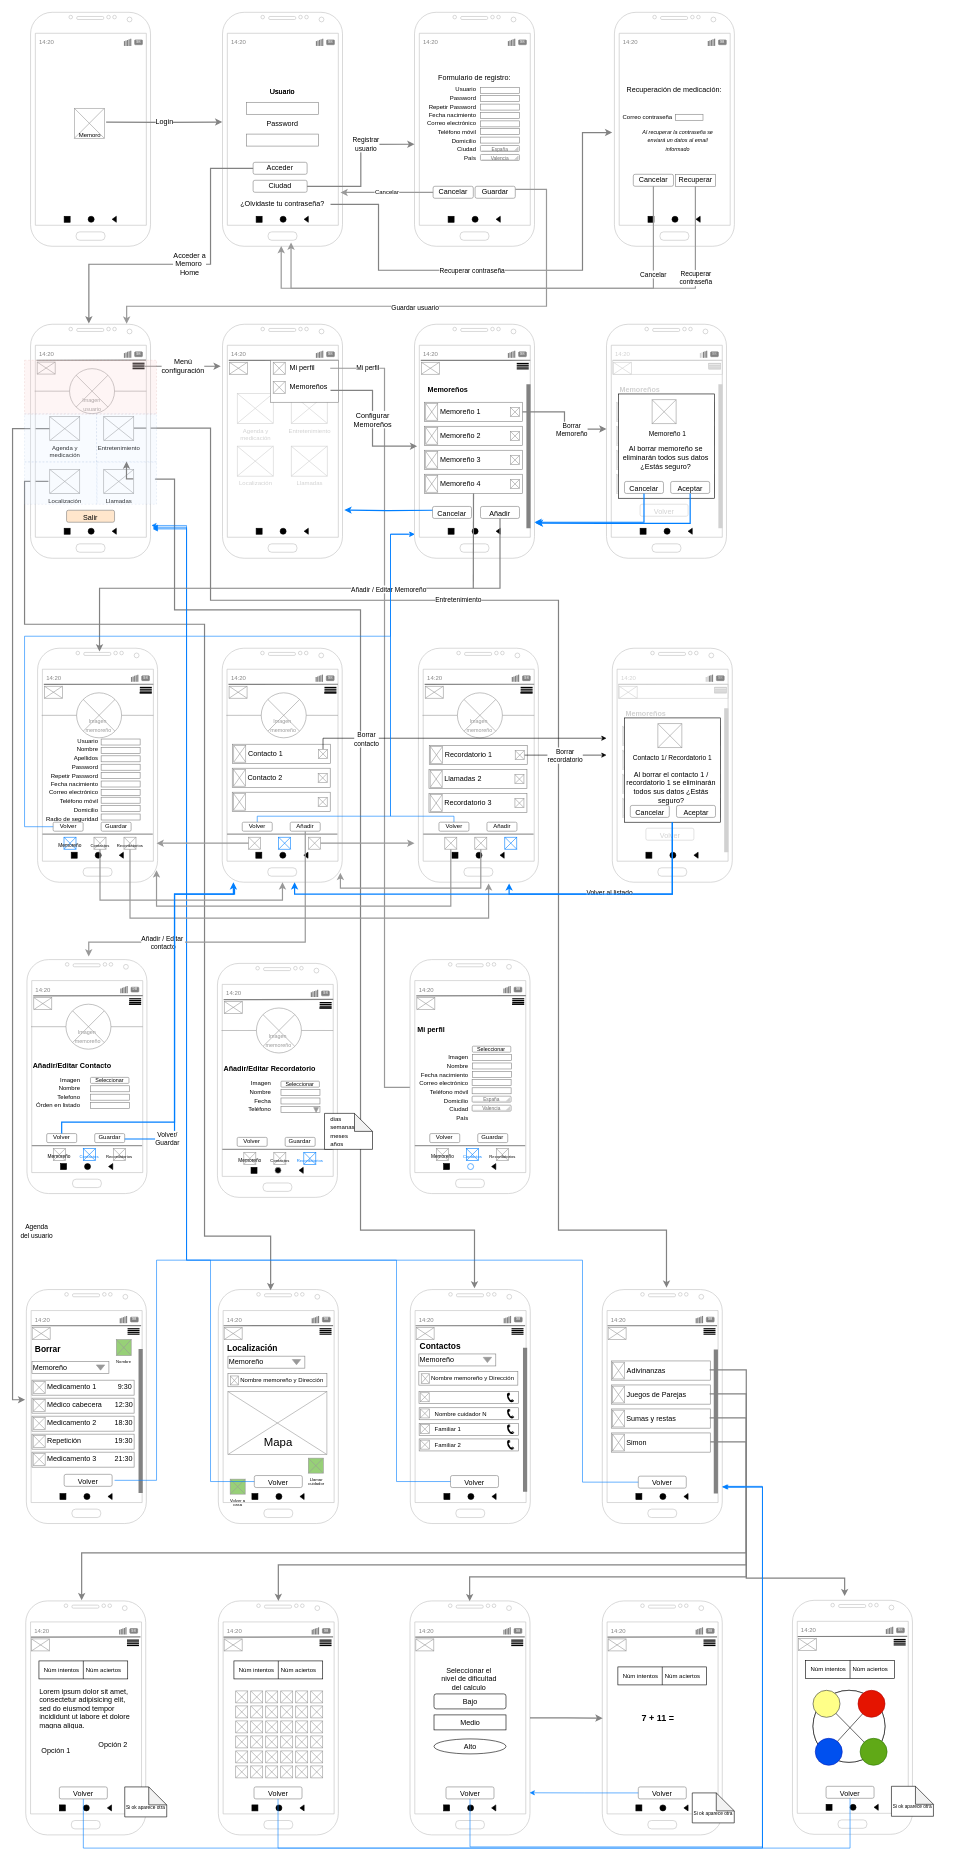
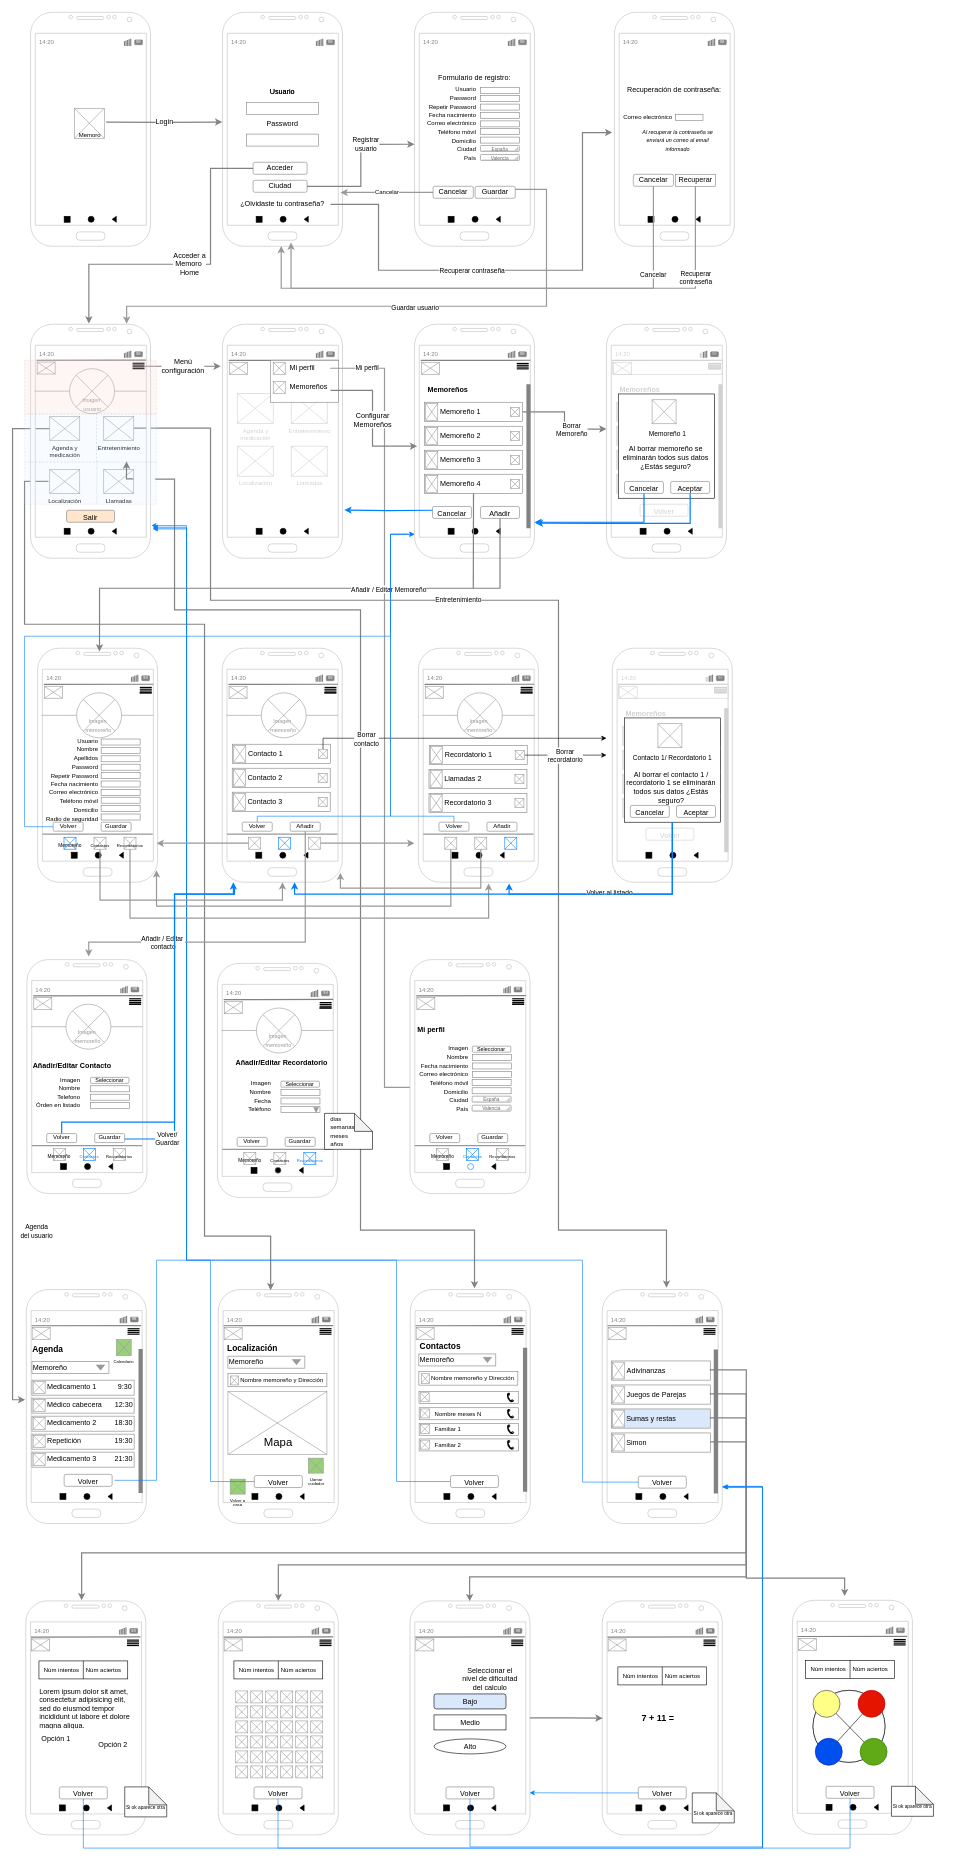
node "Recuperación de medicación:": label "Recuperación de medicación:" -> "Recuperación de contraseña:"
node "Correo contraseña": label "Correo contraseña" -> "Correo electrónico"
node "Al recuperar la contraseña se enviará un datos al email informado": label "Al recuperar la contraseña se enviará un datos al email informado" -> "Al recuperar la contraseña se enviará un correo al email informado"
node "Contacto 3": added
node "Añadir/Editar Recordatorio": moved (270, 1070) -> (282, 1064)
node "Imagen Nombre Fecha nacimiento Correo electrónico Teléfono móvil Domicilio Ciudad País": moved (441, 1086) -> (441, 1077)
node "Borrar": label "Borrar" -> "Agenda"
node "Nombre": label "Nombre" -> "Calendario"
node "Nombre cuidador N": label "Nombre cuidador N" -> "Nombre meses N"
node "Sumas y restas": fillcolor #ffffff -> #dae8fc
node "Seleccionar el nivel de dificultad del calculo": moved (469, 1679) -> (490, 1679)
node "Bajo": fillcolor #ffffff -> #dae8fc
node "Opción 1": moved (56, 1751) -> (56, 1739)
